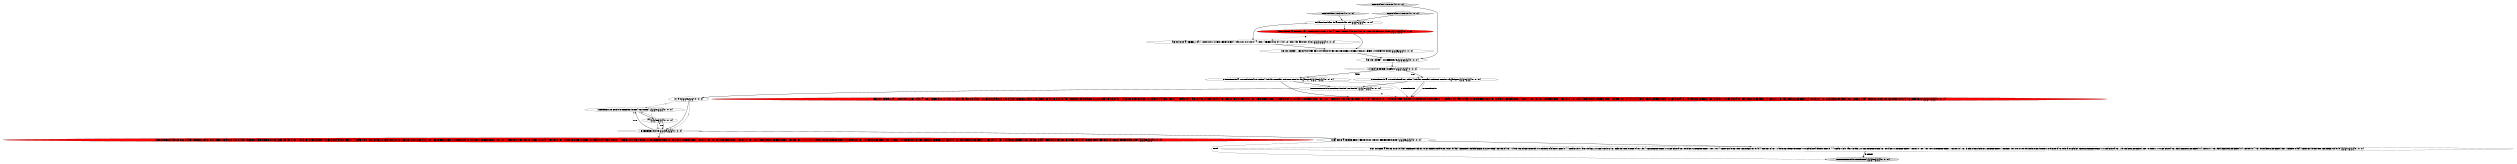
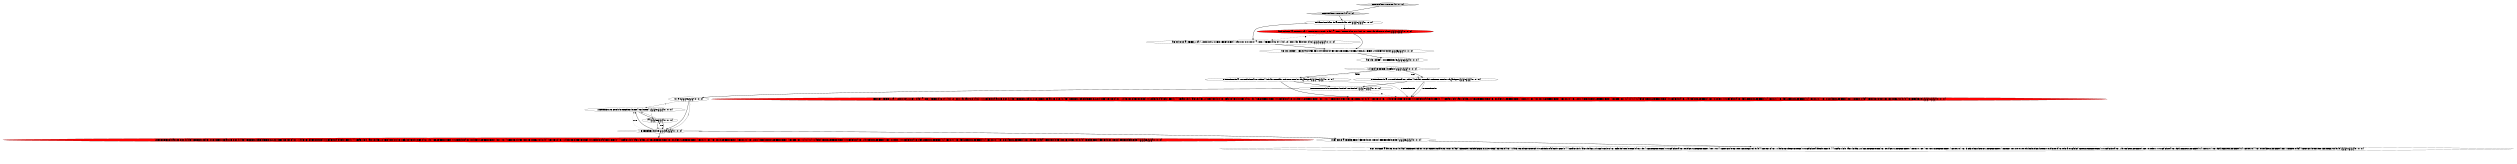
node "testQuantileOnInnerQuery['1', '0', '0']": removed
edge "testQuantileOnInnerQuery['0', '1', '0']" -> "final List<Object((> expectedResults@@@6@@@['1', '1', '1']": now "testQuantileOnInnerQuery['0', '1', '0']" -> "testQuantileOnInnerQuery['0', '0', '1']"
edge "final List<Object((> expectedResults@@@6@@@['1', '1', '1']" -> "NullHandling.replaceWithDefault()@@@7@@@['1', '1', '1']": removed
node "Assert.assertEquals(expected,actual)@@@25@@@['0', '0', '1']": removed
